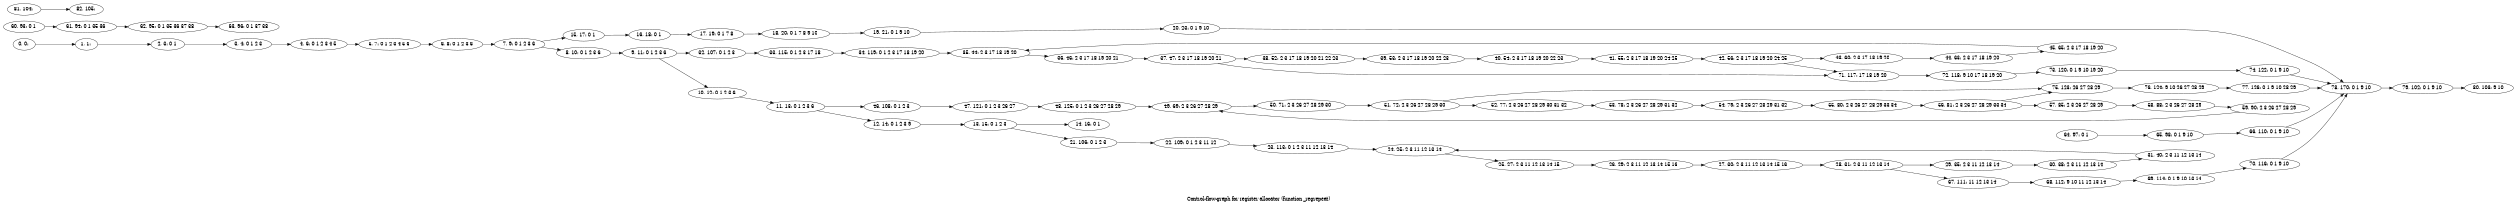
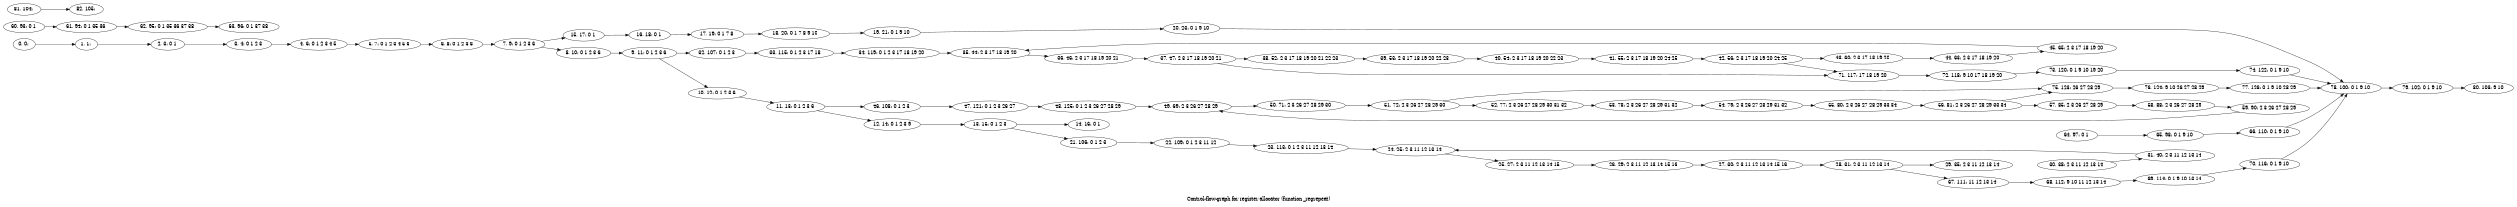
node "78, 170: 0 1 9 10": label "78, 170: 0 1 9 10" -> "78, 100: 0 1 9 10"
edge "29, 35: 2 3 11 12 13 14" -> "30, 38: 2 3 11 12 13 14": removed
